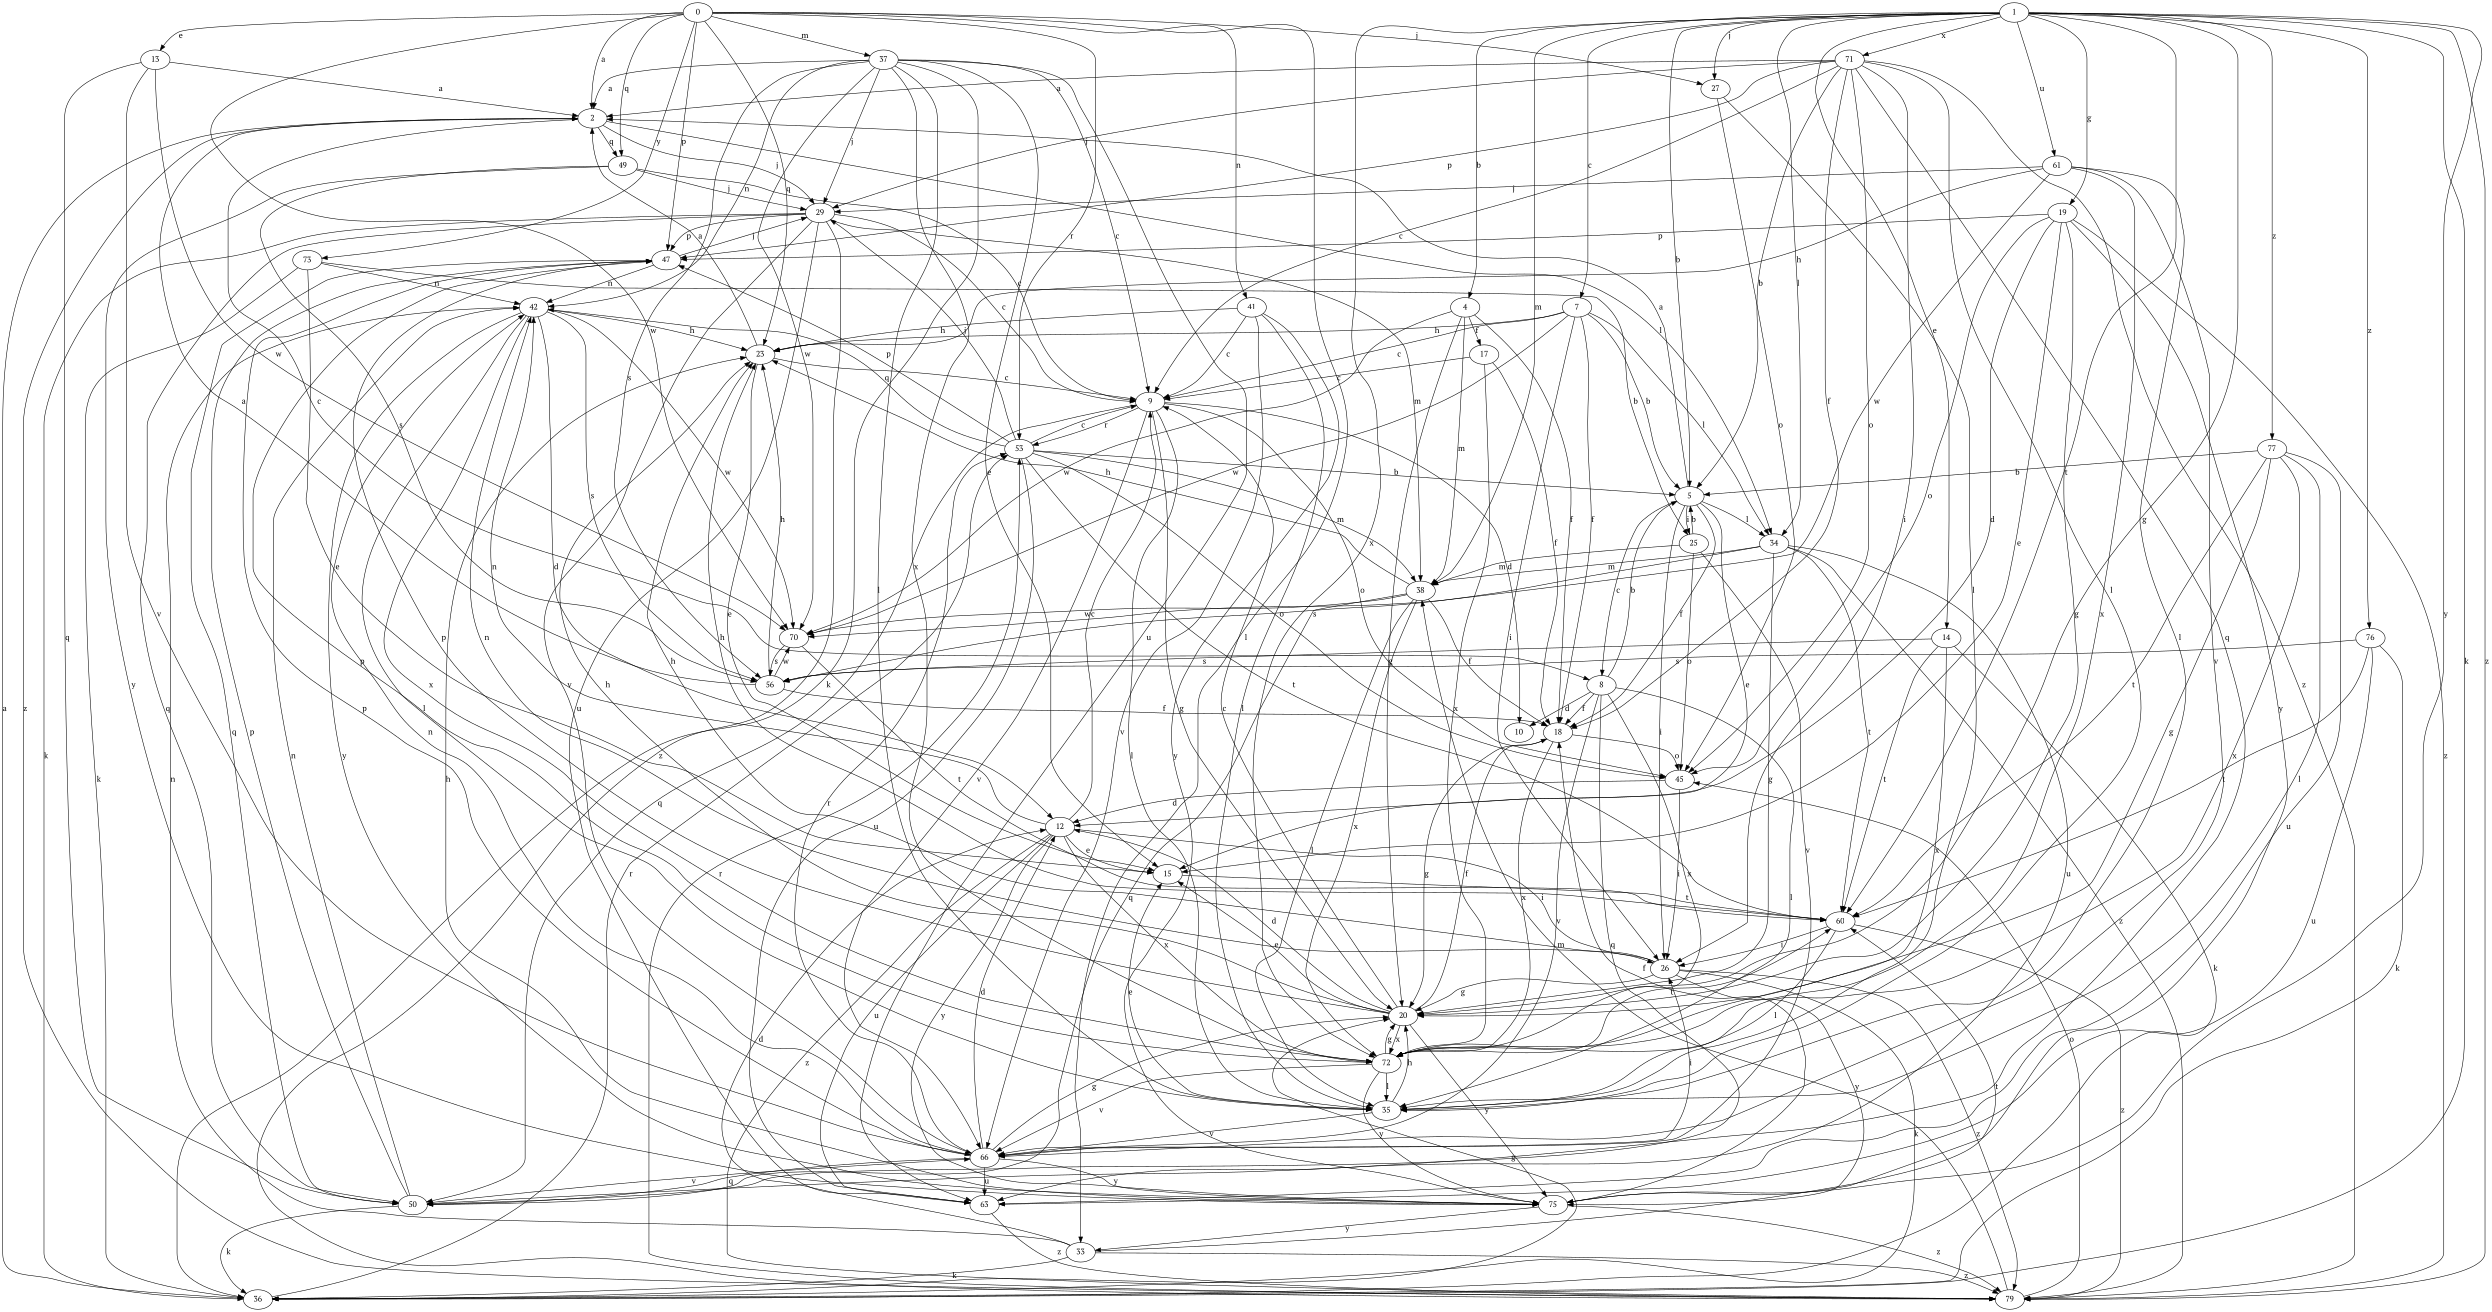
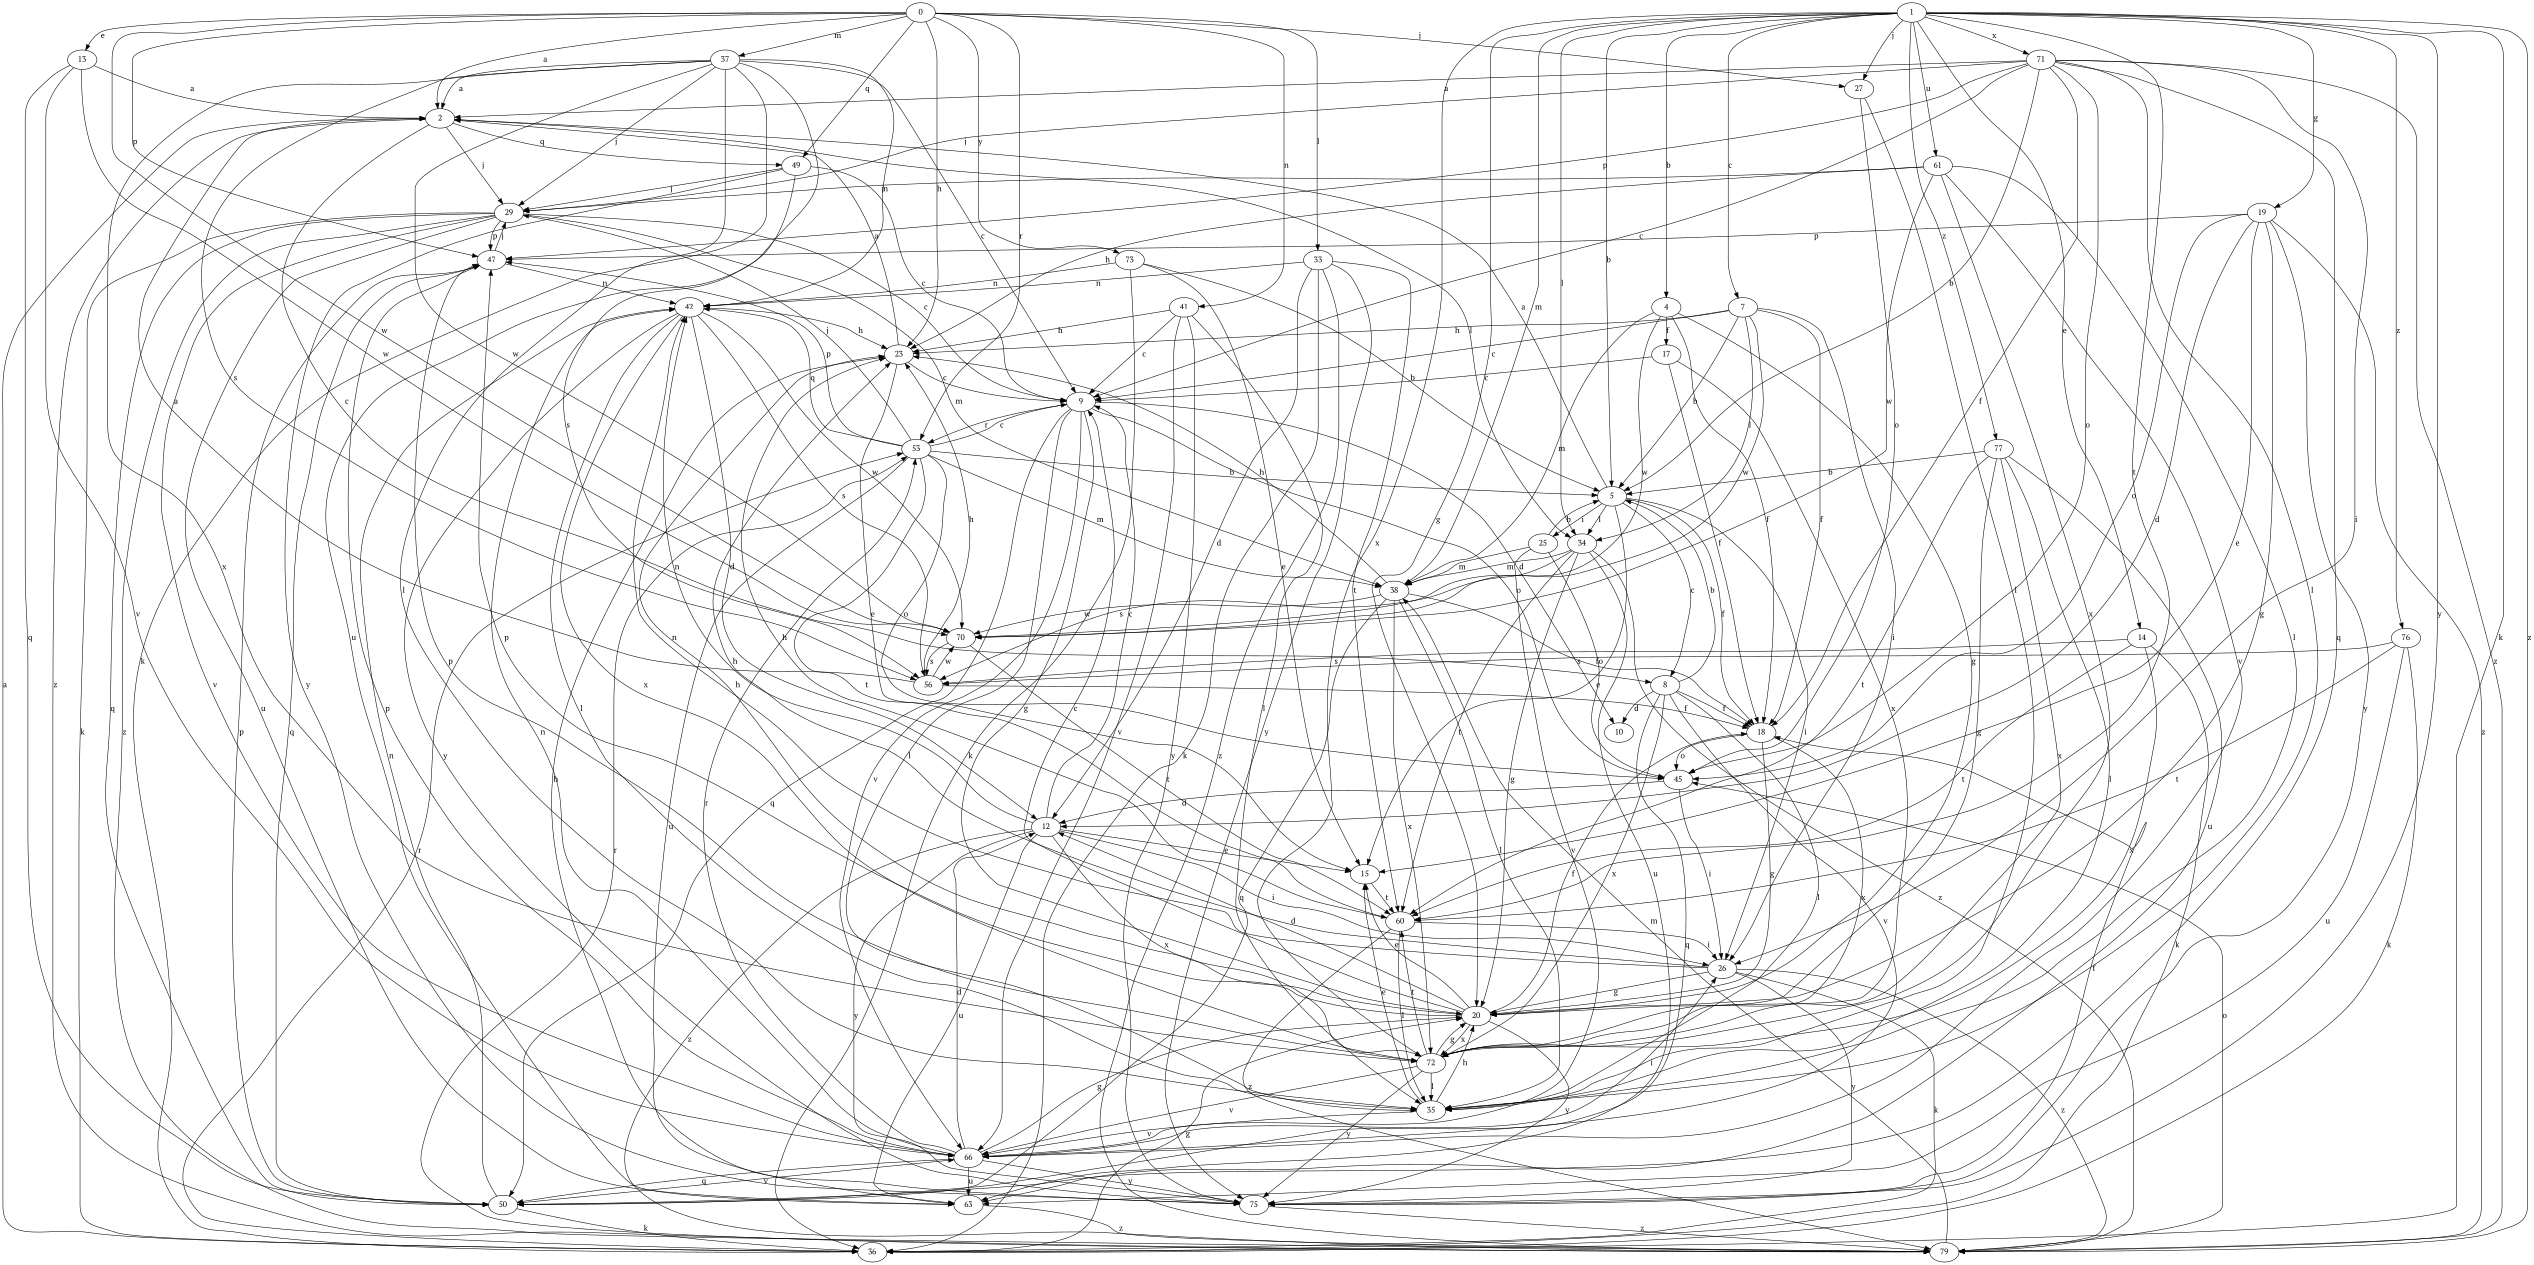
edge "0" -> "23": label "q" -> "h"
edge "73" -> "25": now "73" -> "5"
edge "37" -> "15": removed, label "e"
edge "75" -> "33": reversed
